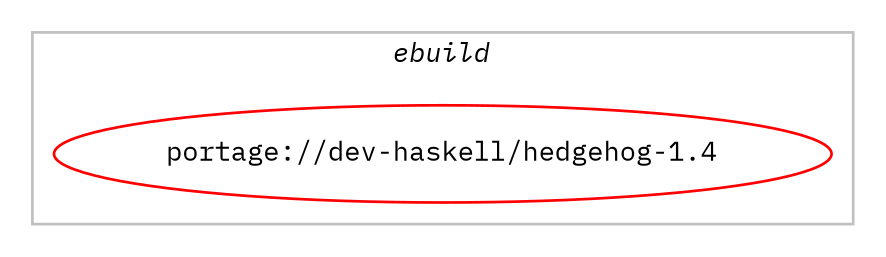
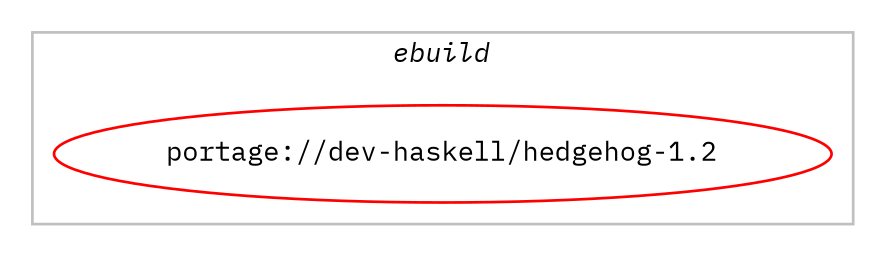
node "portage://dev-haskell/hedgehog-1.4": label "portage://dev-haskell/hedgehog-1.4" -> "portage://dev-haskell/hedgehog-1.2"
